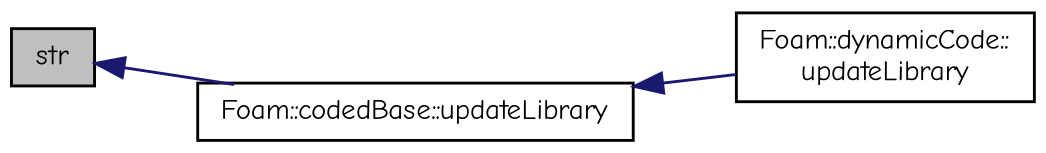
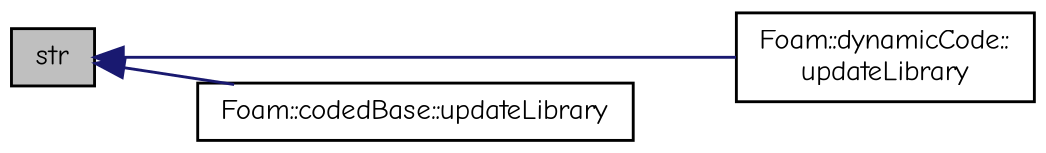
edge "Foam::dynamicCode:: updateLibrary" -> "Foam::codedBase::updateLibrary": now "Foam::dynamicCode:: updateLibrary" -> "str"
